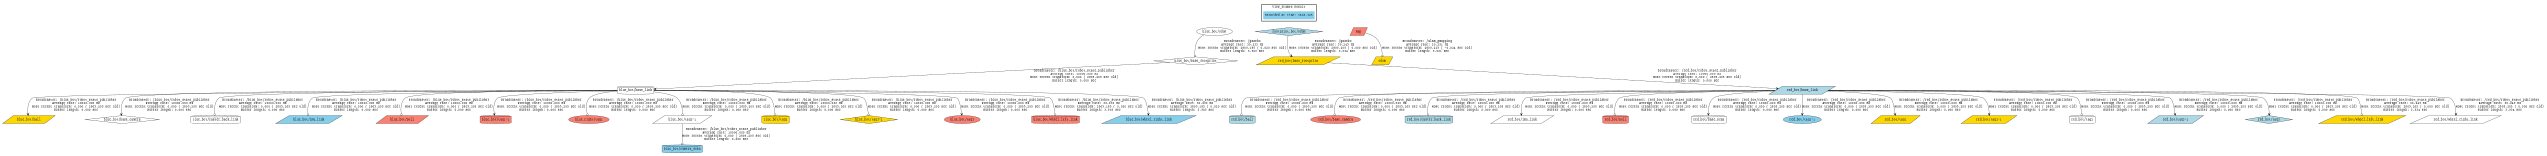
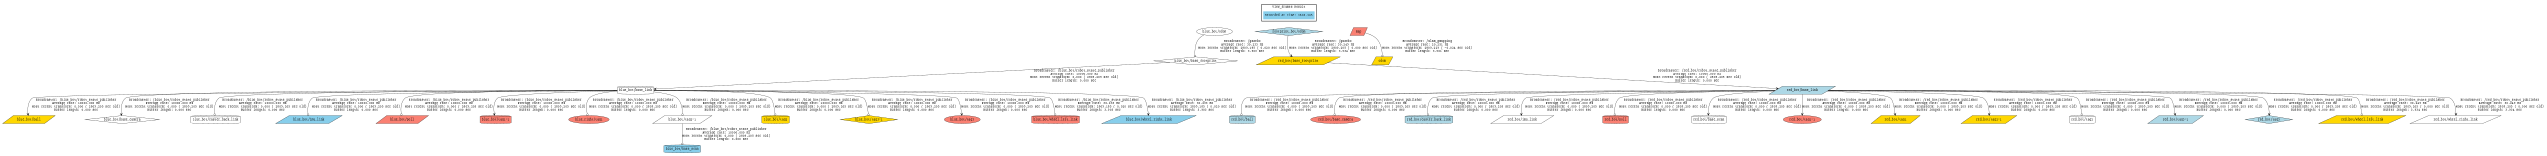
node "red_bot/tag1-1": fillcolor skyblue -> salmon
node "blue_bot/camera_scan": label "blue_bot/camera_scan" -> "blue_bot/base_scan"
